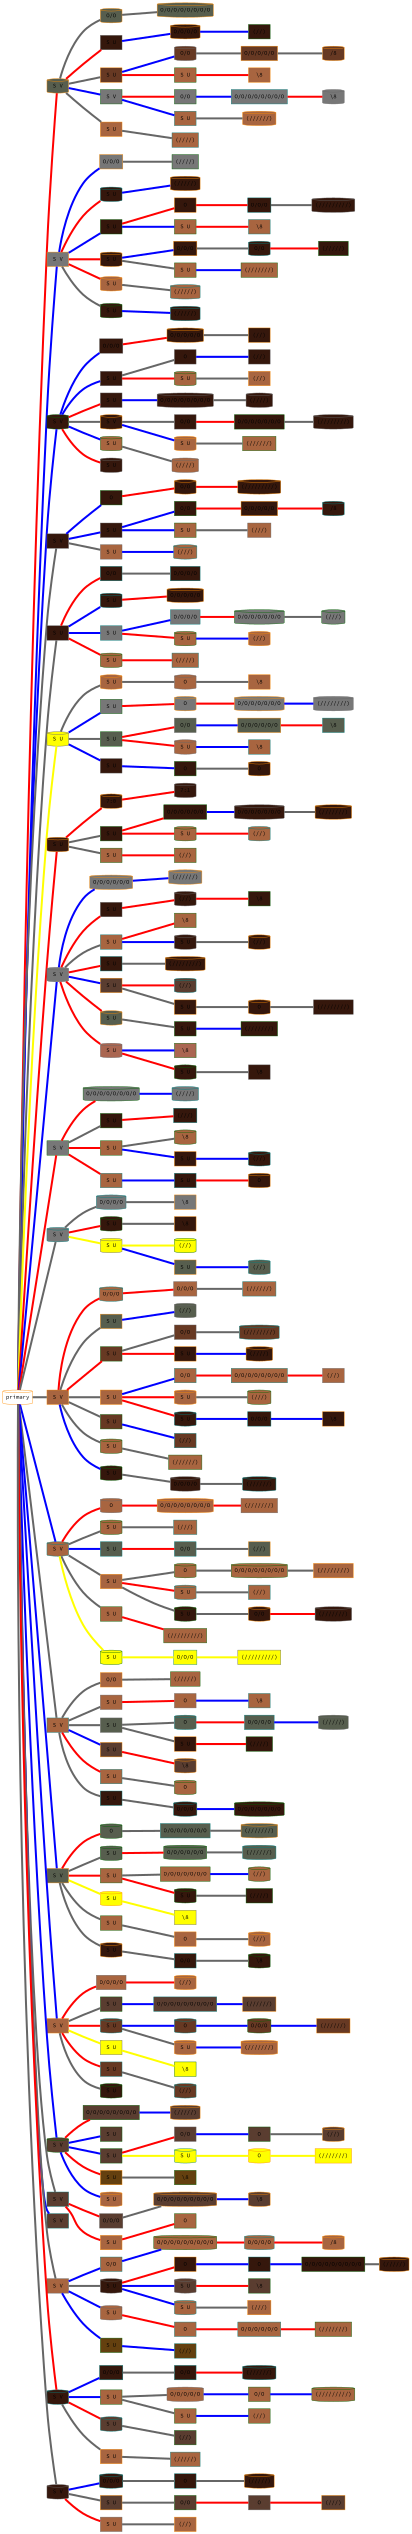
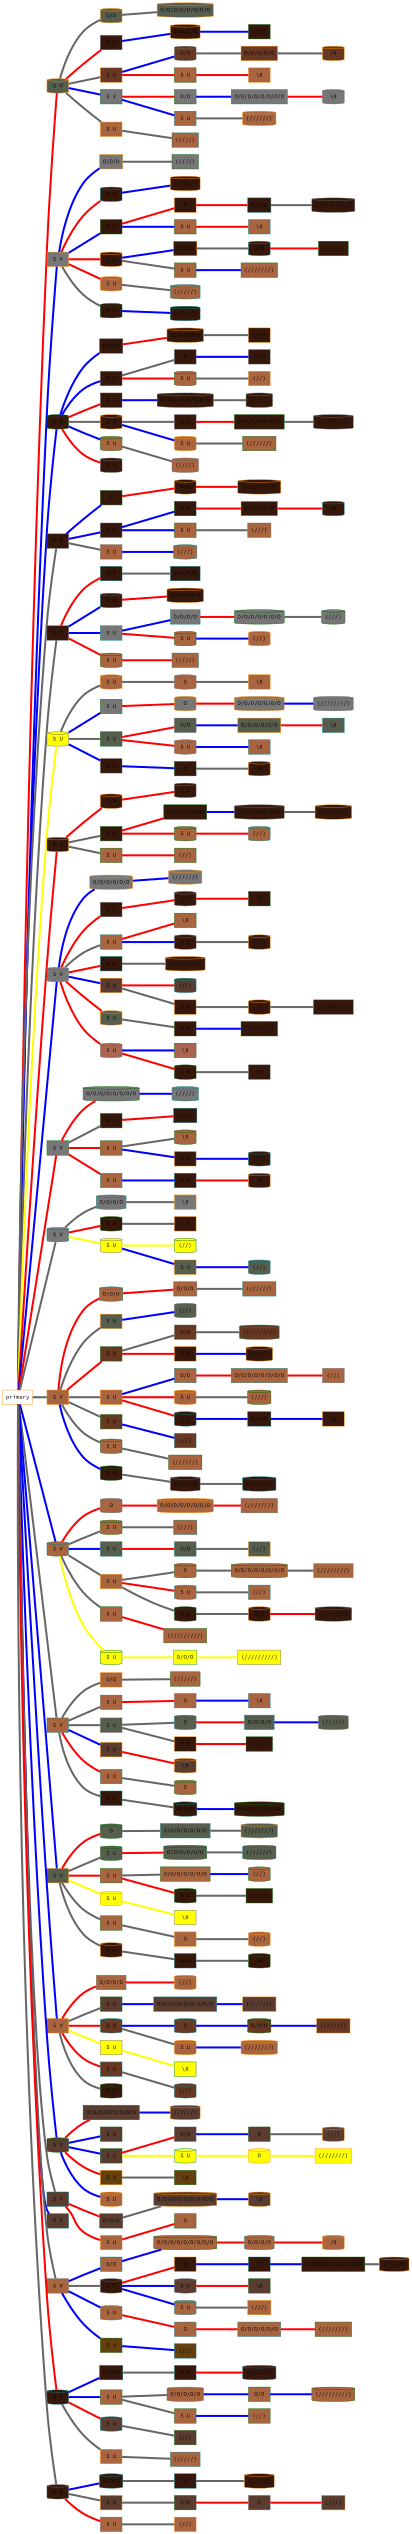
node "primary": shape cylinder -> box
